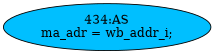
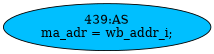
node "434:AS ma_adr = wb_addr_i;": label "434:AS ma_adr = wb_addr_i;" -> "439:AS ma_adr = wb_addr_i;"
